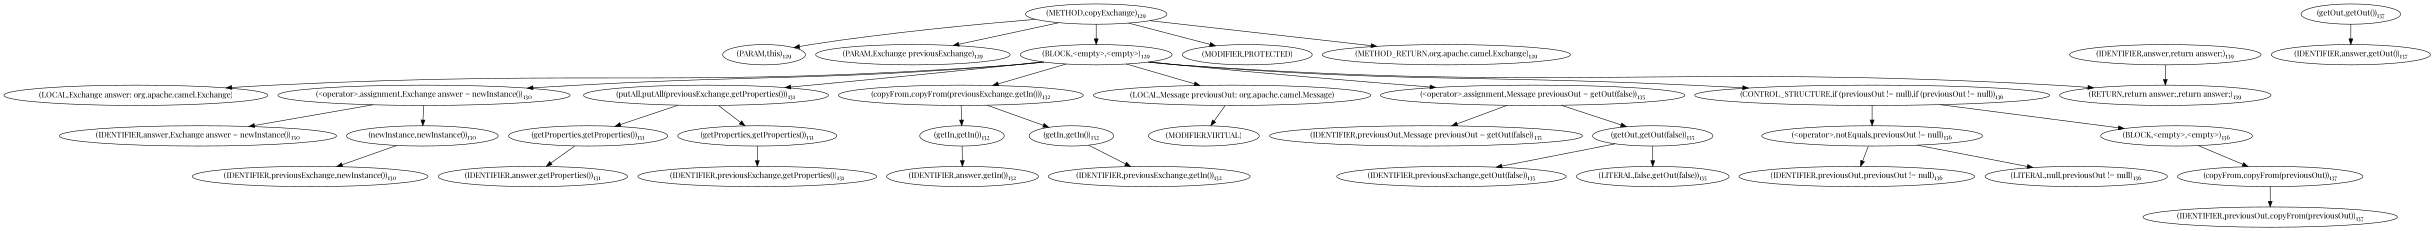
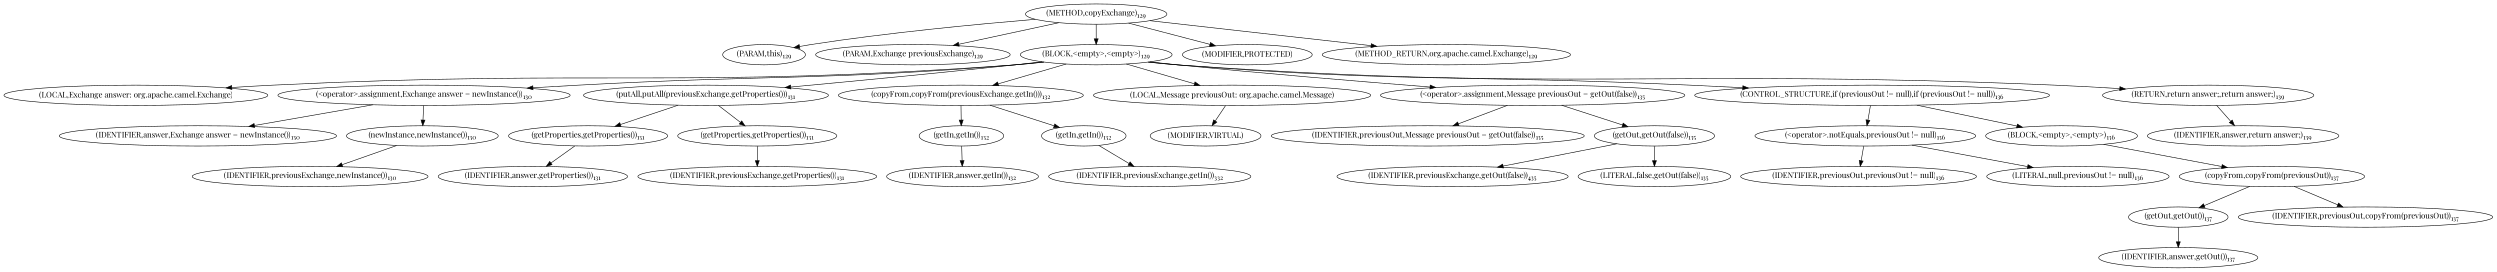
edge "(IDENTIFIER,answer,return answer;)" -> "(RETURN,return answer;,return answer;)": reversed
node "(IDENTIFIER,previousExchange,getIn())": text "132" -> "332"
node "(IDENTIFIER,previousExchange,getOut(false))": text "135" -> "435"
edge "(copyFrom,copyFrom(previousOut))" -> "(getOut,getOut())": added
